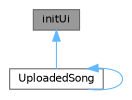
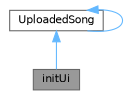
edge "UploadedSong" -> "initUi": reversed
